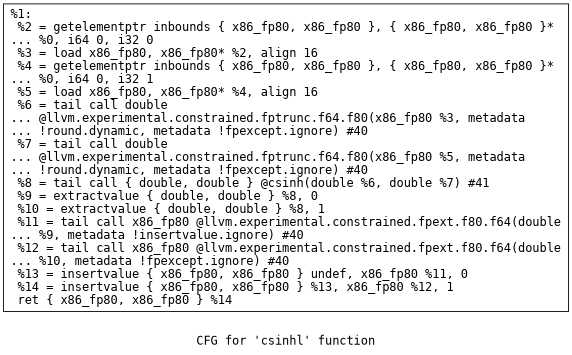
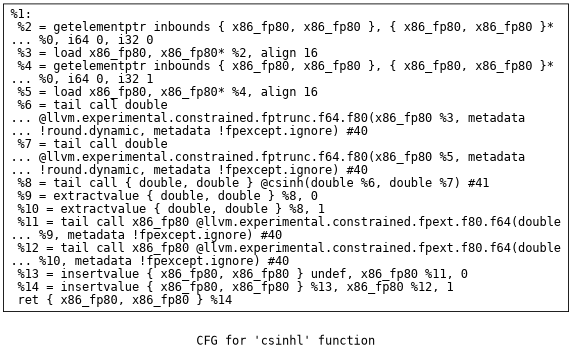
node "%1:": text "... %9, metadata !insertvalue.ignore) #40" -> "... %9, metadata !fpexcept.ignore) #40"
